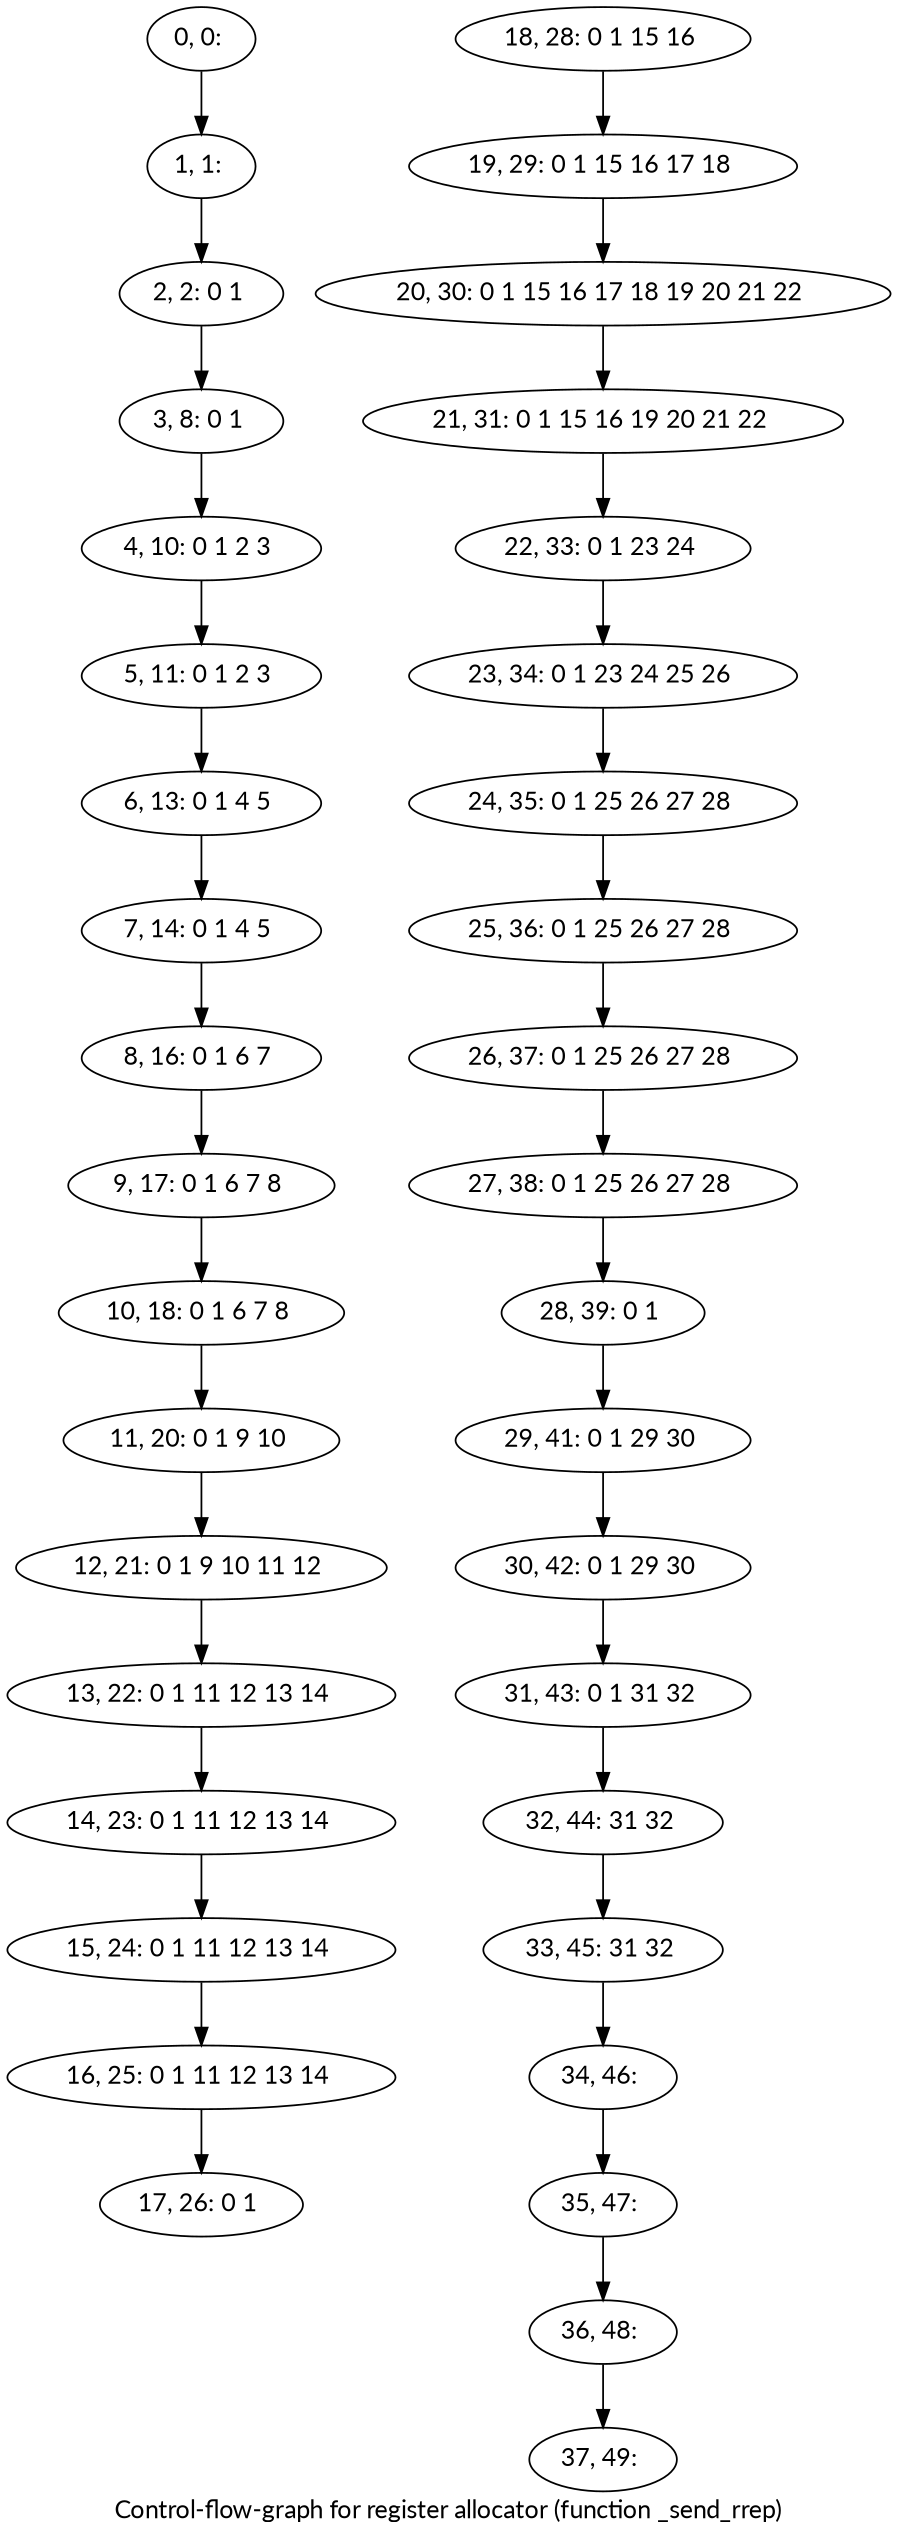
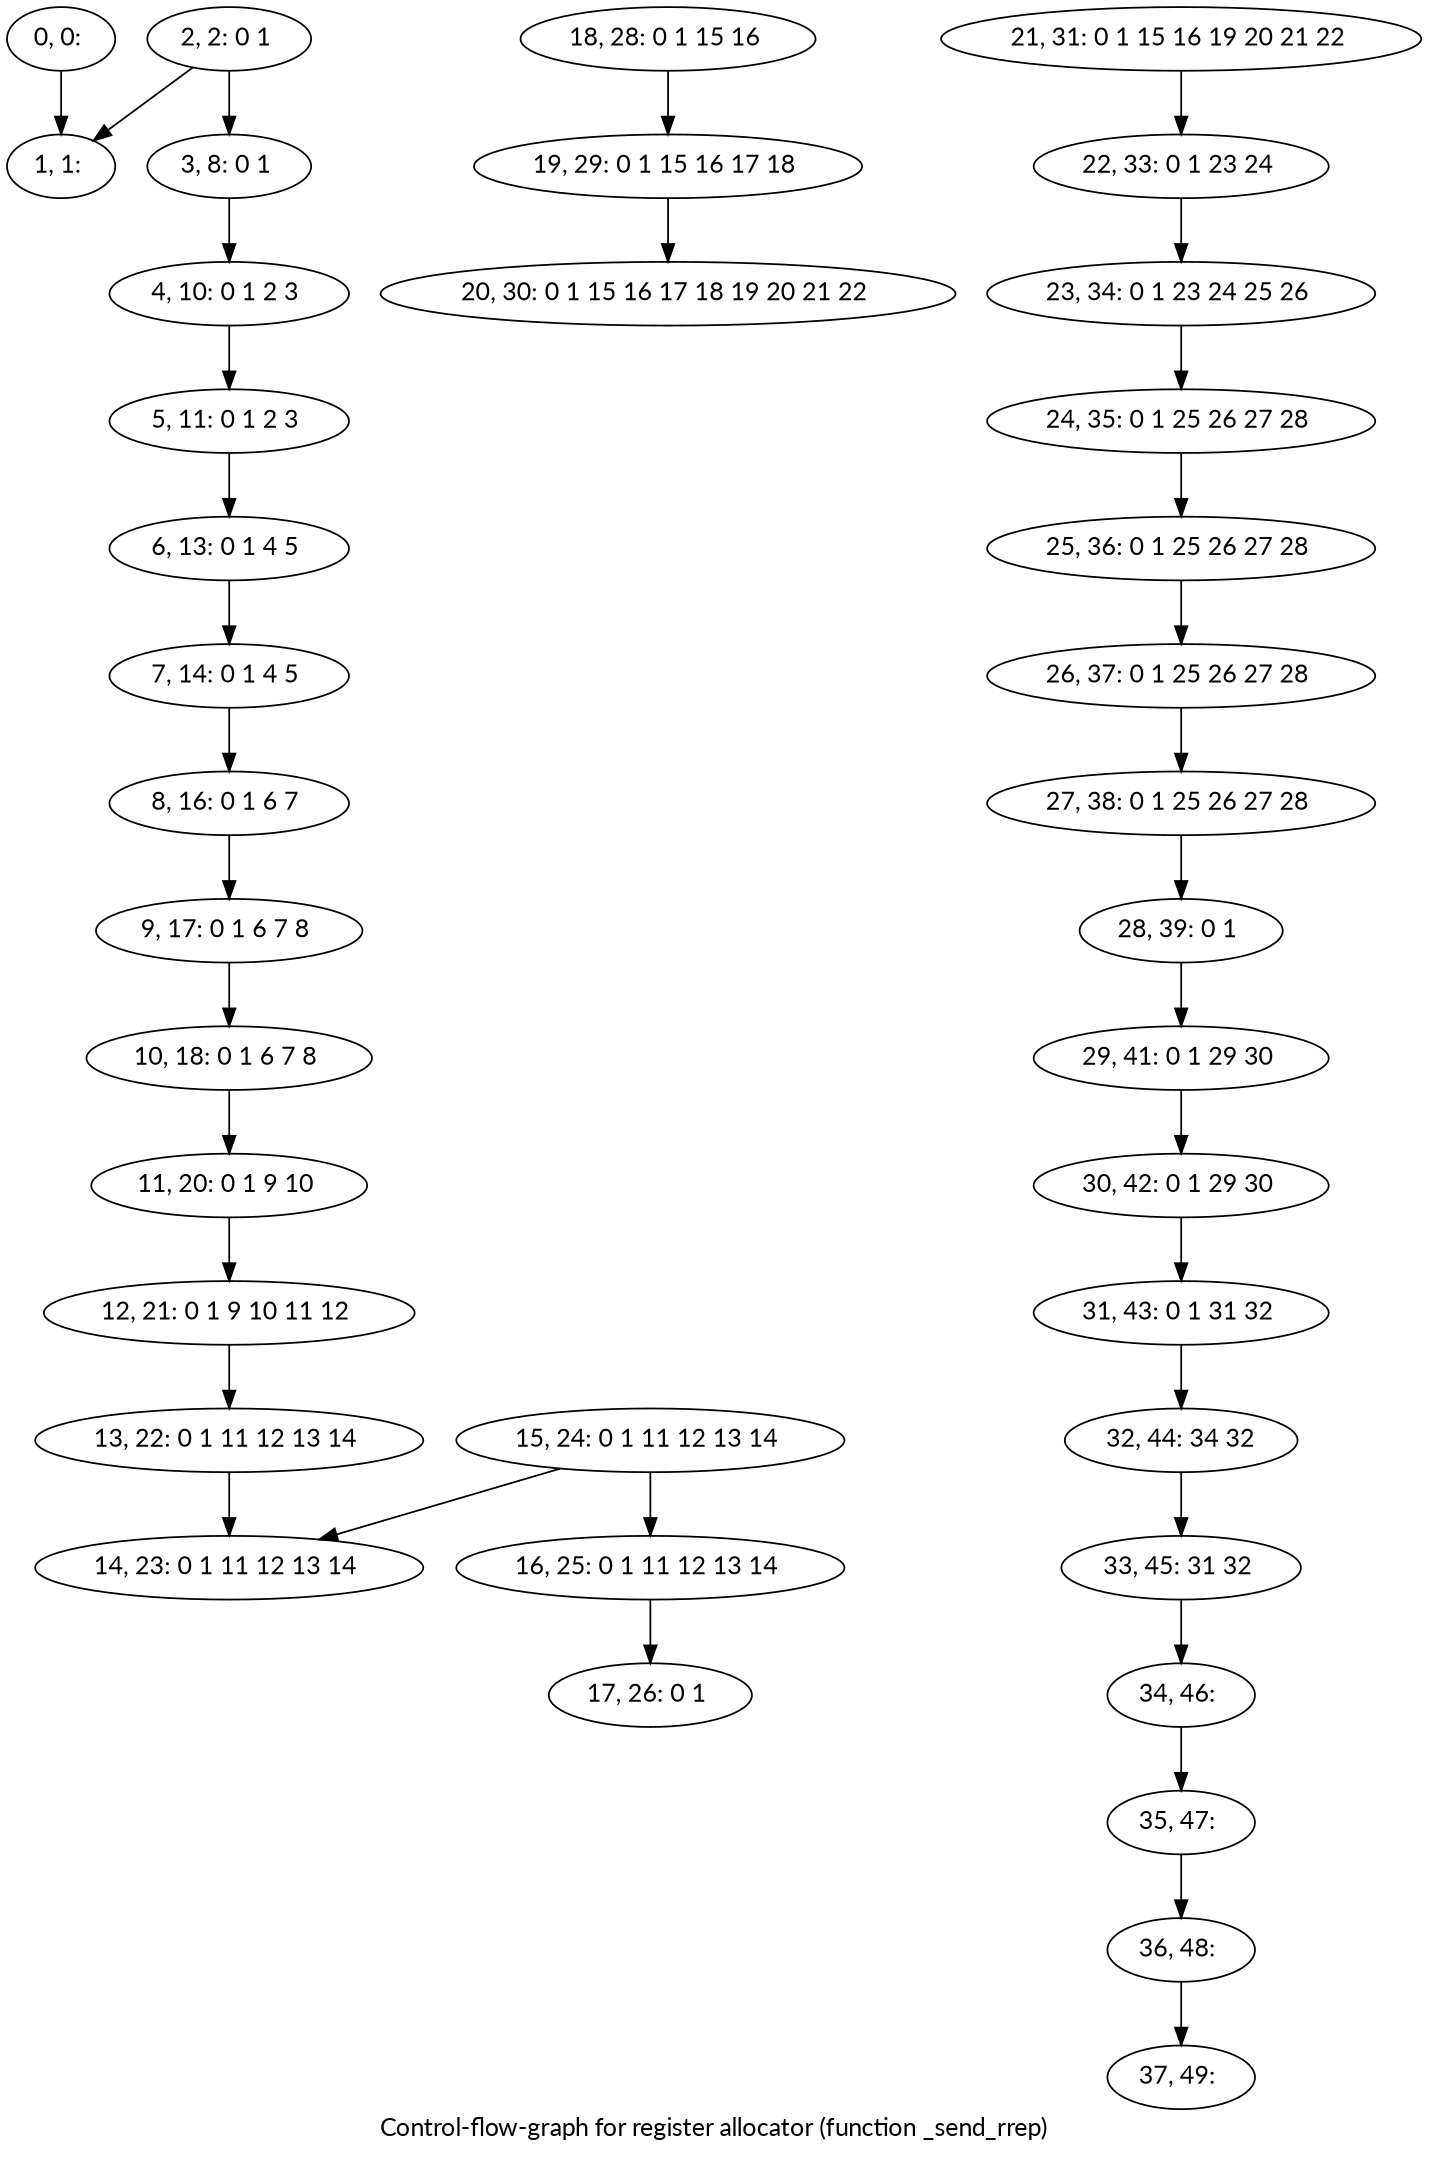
edge "1, 1:" -> "2, 2: 0 1": reversed
edge "20, 30: 0 1 15 16 17 18 19 20 21 22" -> "21, 31: 0 1 15 16 19 20 21 22": removed
node "32, 44: 31 32": label "32, 44: 31 32" -> "32, 44: 34 32"
edge "14, 23: 0 1 11 12 13 14" -> "15, 24: 0 1 11 12 13 14": reversed
